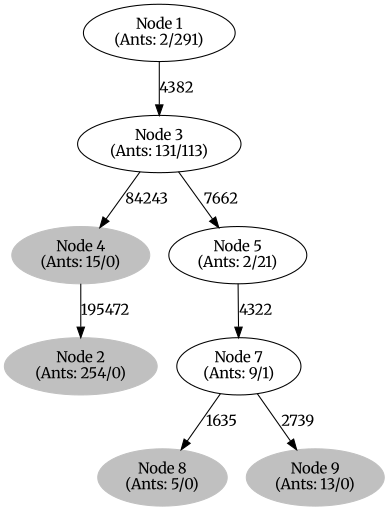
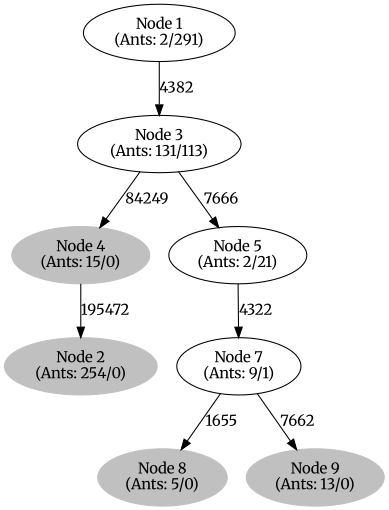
edge "Node 3 (Ants: 131/113)" -> "Node 4 (Ants: 15/0)": label "84243" -> "84249"
edge "Node 3 (Ants: 131/113)" -> "Node 5 (Ants: 2/21)": label "7662" -> "7666"
edge "Node 7 (Ants: 9/1)" -> "Node 8 (Ants: 5/0)": label "1635" -> "1655"
edge "Node 7 (Ants: 9/1)" -> "Node 9 (Ants: 13/0)": label "2739" -> "7662"
